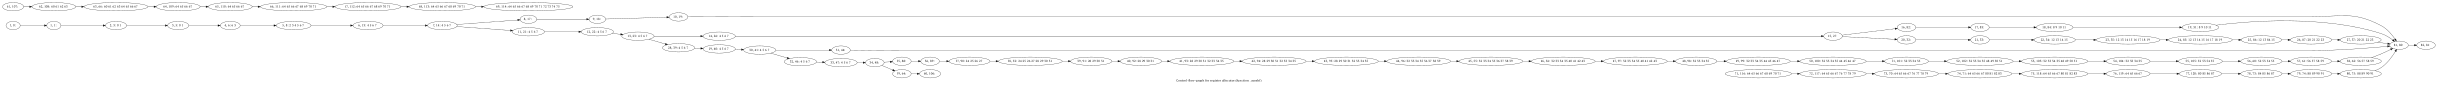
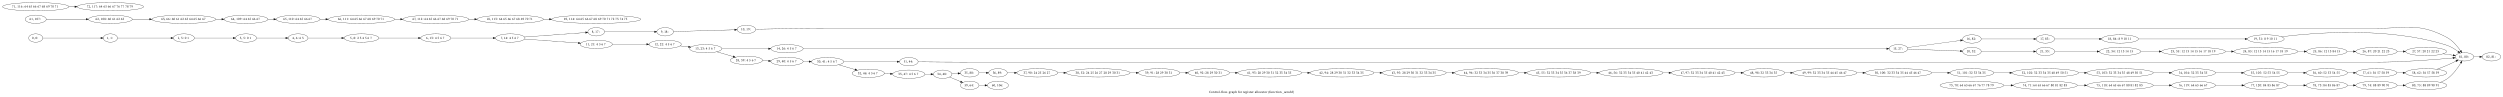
edge "72, 117: 64 65 66 67 76 77 78 79" -> "73, 70: 64 65 66 67 76 77 78 79": removed
node "77, 120: 80 85 86 87": label "77, 120: 80 85 86 87" -> "77, 120: 84 85 86 87"
